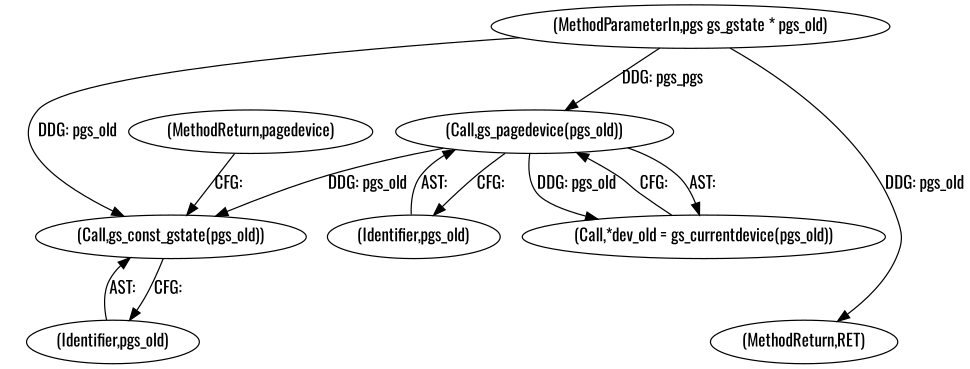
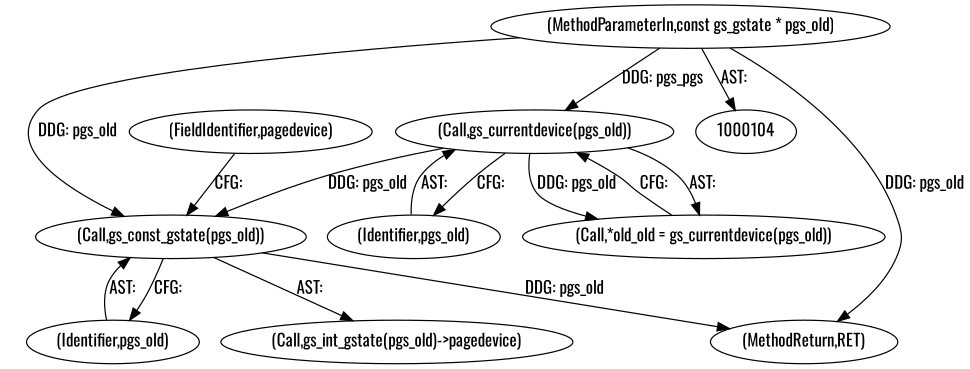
node "(MethodParameterIn,pgs gs_gstate * pgs_old)": label "(MethodParameterIn,pgs gs_gstate * pgs_old)" -> "(MethodParameterIn,const gs_gstate * pgs_old)"
node "(MethodReturn,pagedevice)": label "(MethodReturn,pagedevice)" -> "(FieldIdentifier,pagedevice)"
node "(Call,gs_pagedevice(pgs_old))": label "(Call,gs_pagedevice(pgs_old))" -> "(Call,gs_currentdevice(pgs_old))"
node "1000104": added
node "(Call,*dev_old = gs_currentdevice(pgs_old))": label "(Call,*dev_old = gs_currentdevice(pgs_old))" -> "(Call,*old_old = gs_currentdevice(pgs_old))"
edge "(Call,gs_const_gstate(pgs_old))" -> "(MethodReturn,RET)": added, label "DDG: pgs_old"
node "(Call,gs_int_gstate(pgs_old)->pagedevice)": added
